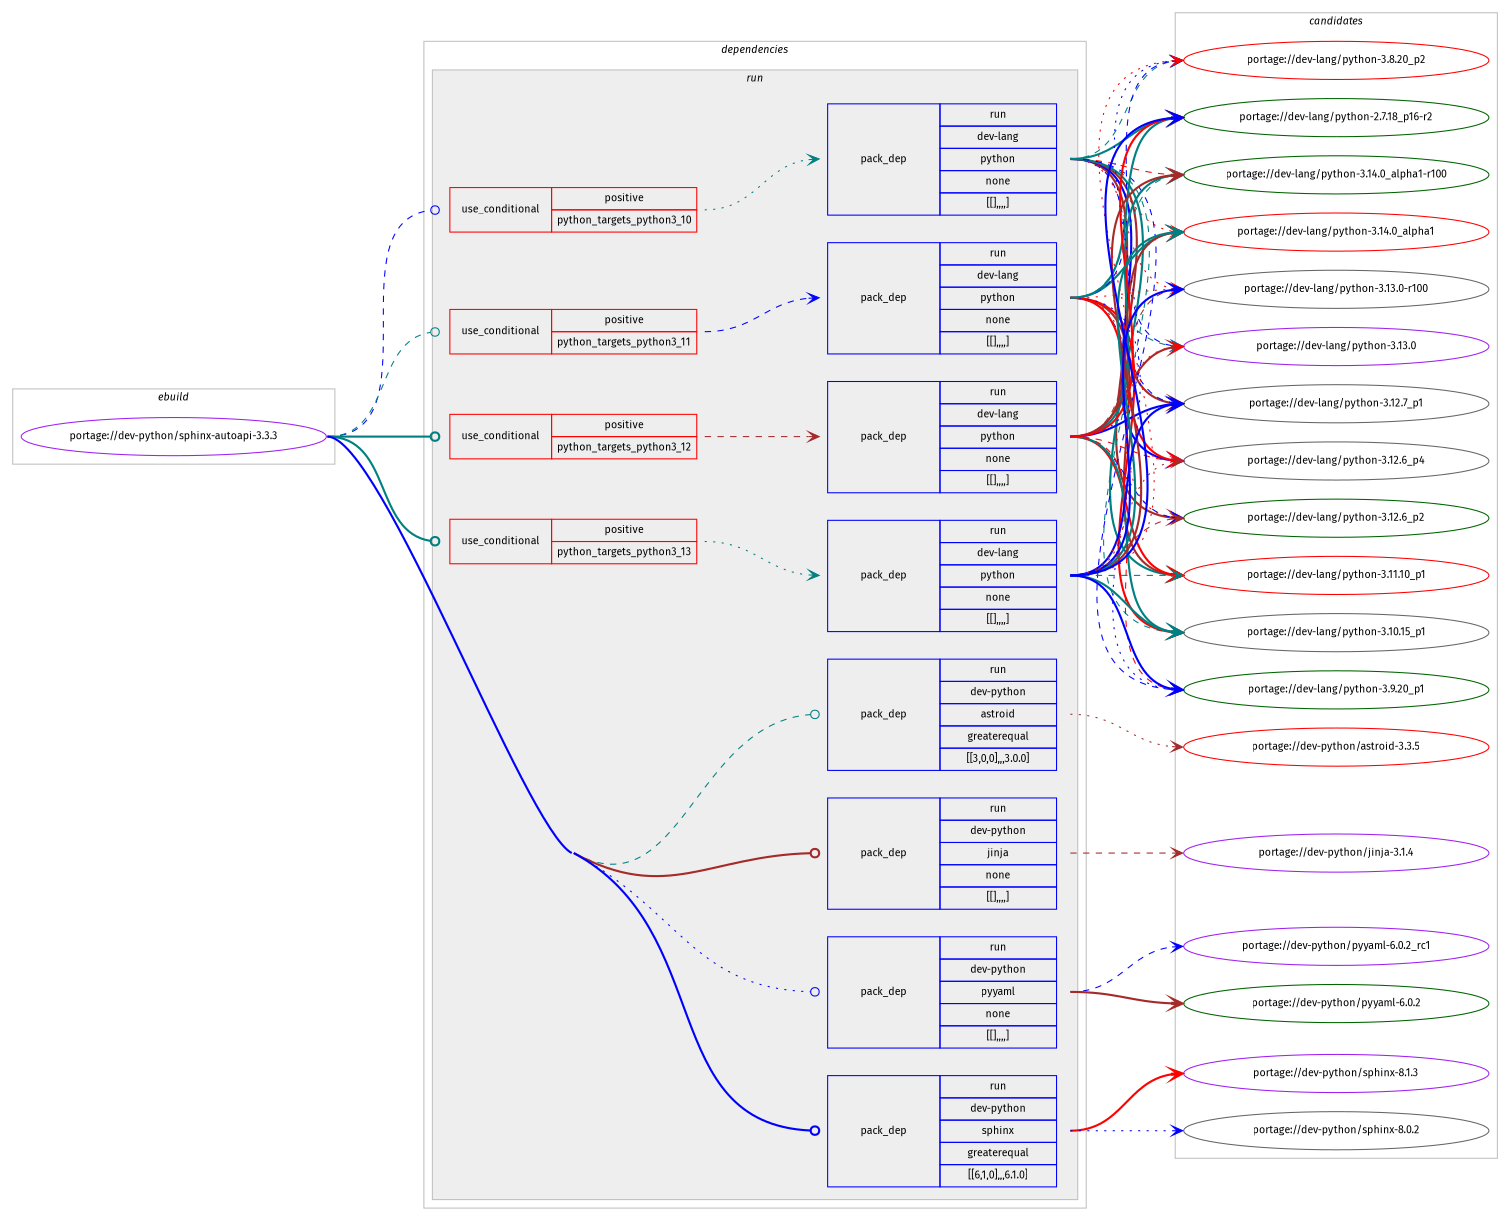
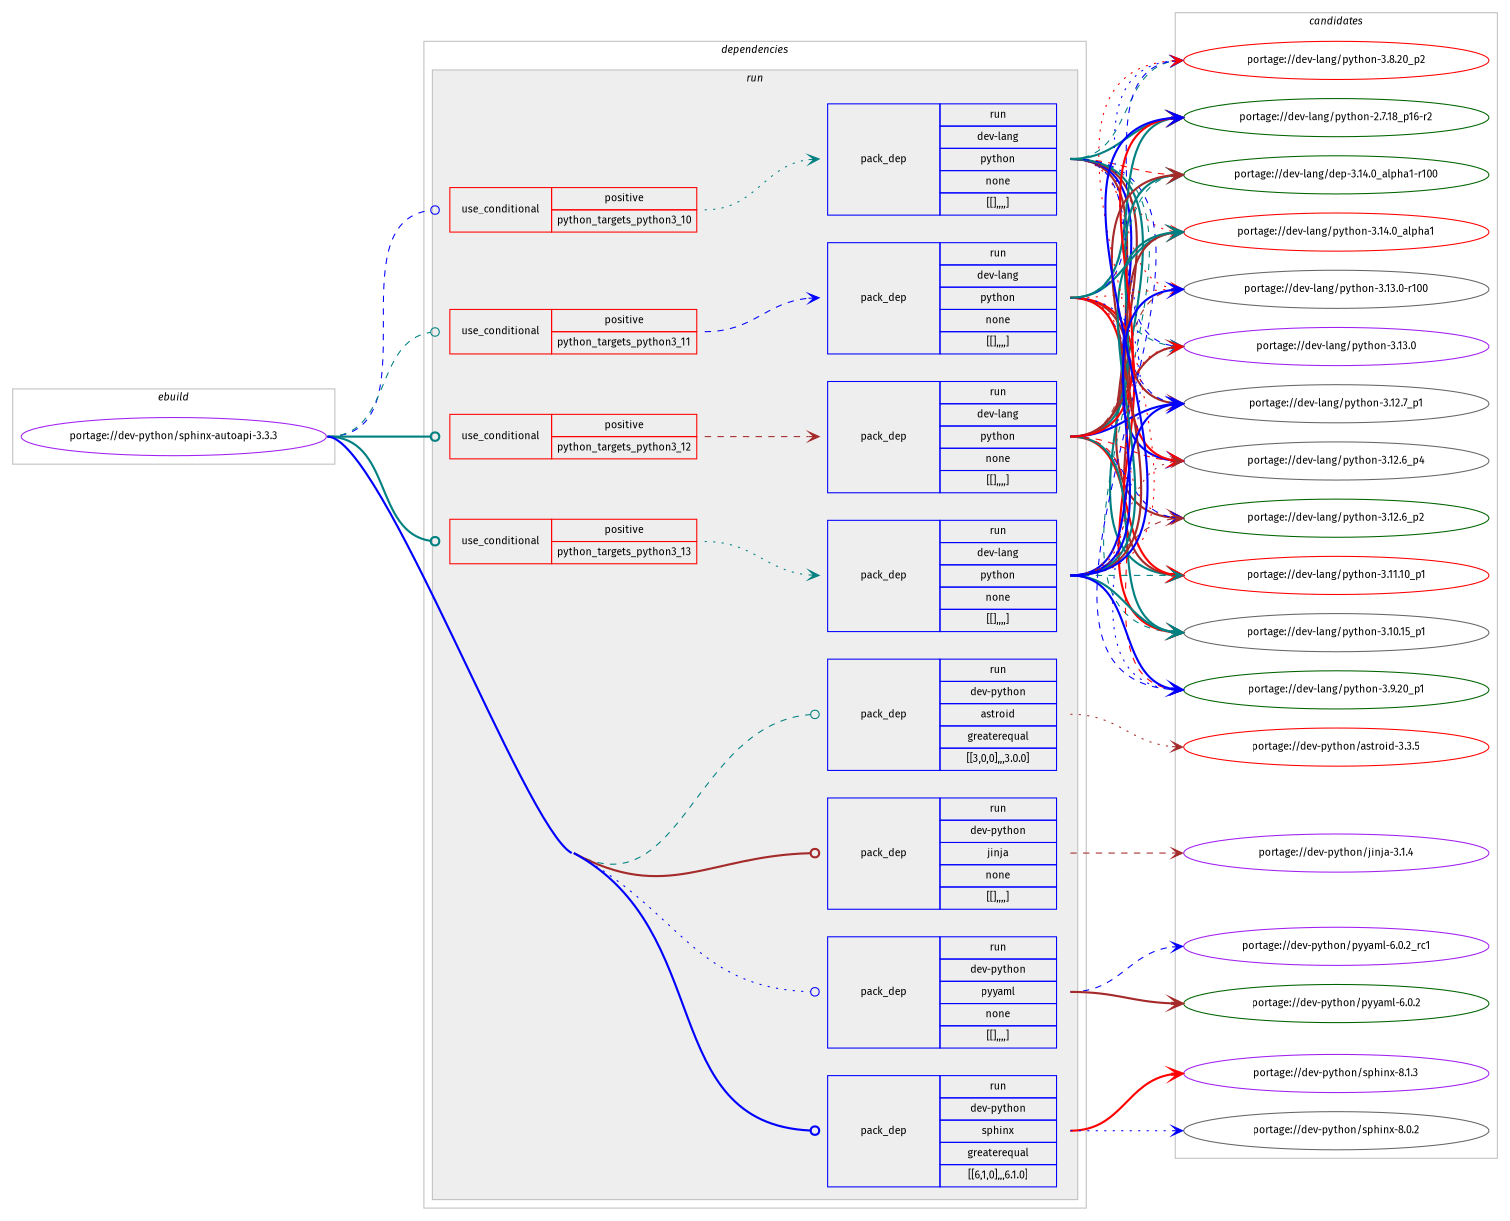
node "portage://dev-lang/python-3.14.0_alpha1-r100": label "portage://dev-lang/python-3.14.0_alpha1-r100" -> "portage://dev-lang/dep-3.14.0_alpha1-r100"
